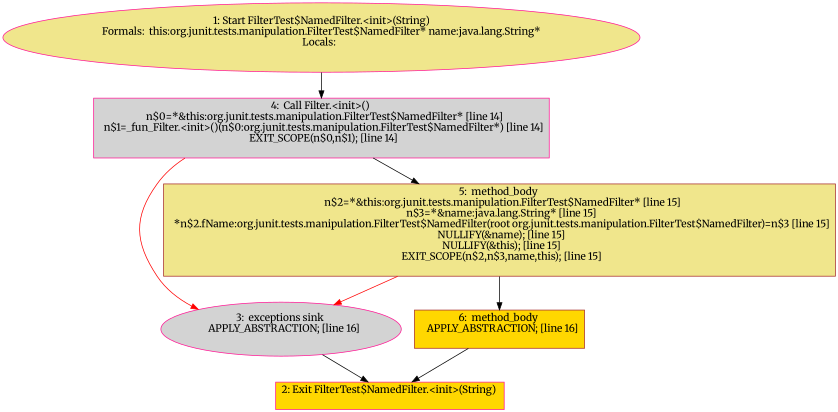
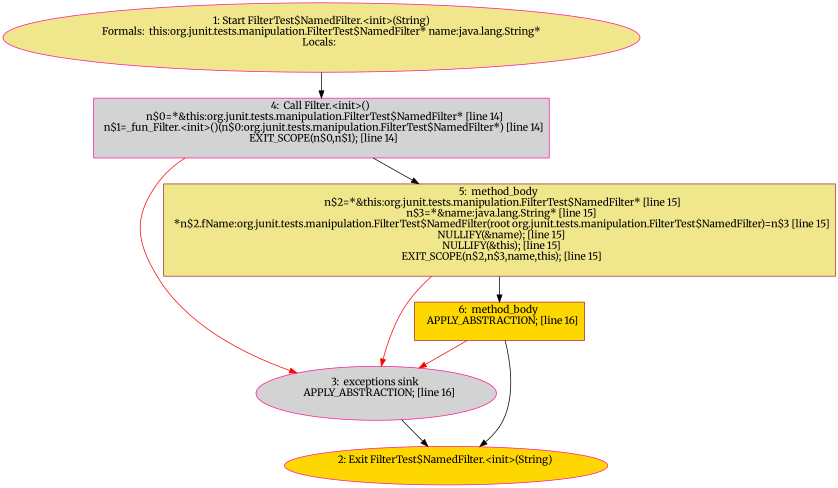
edge "6:  method_body APPLY_ABSTRACTION; [line 16]" -> "3:  exceptions sink APPLY_ABSTRACTION; [line 16]": added
node "2: Exit FilterTest$NamedFilter.<init>(String)": shape box -> ellipse
